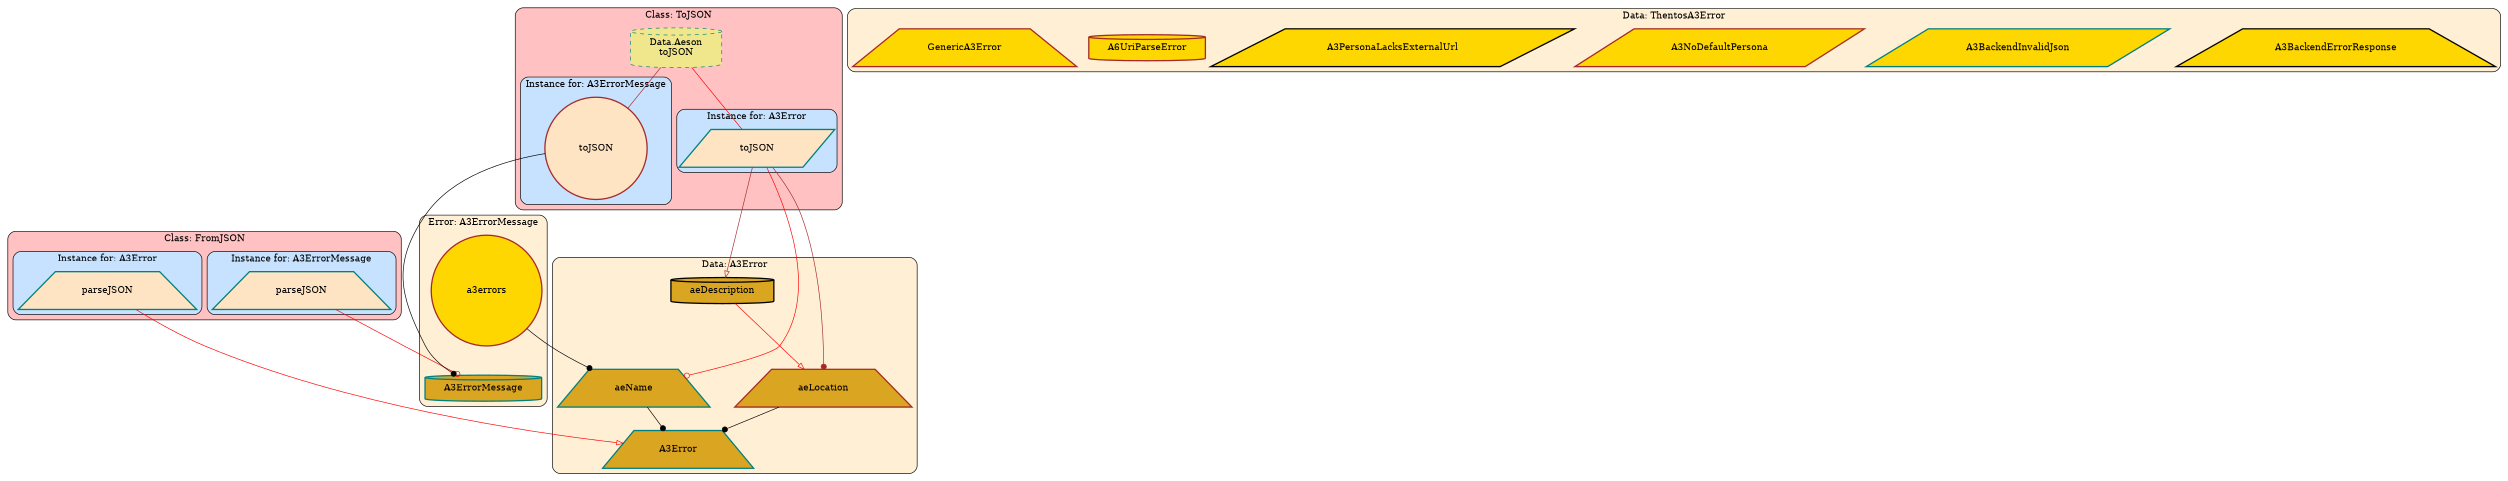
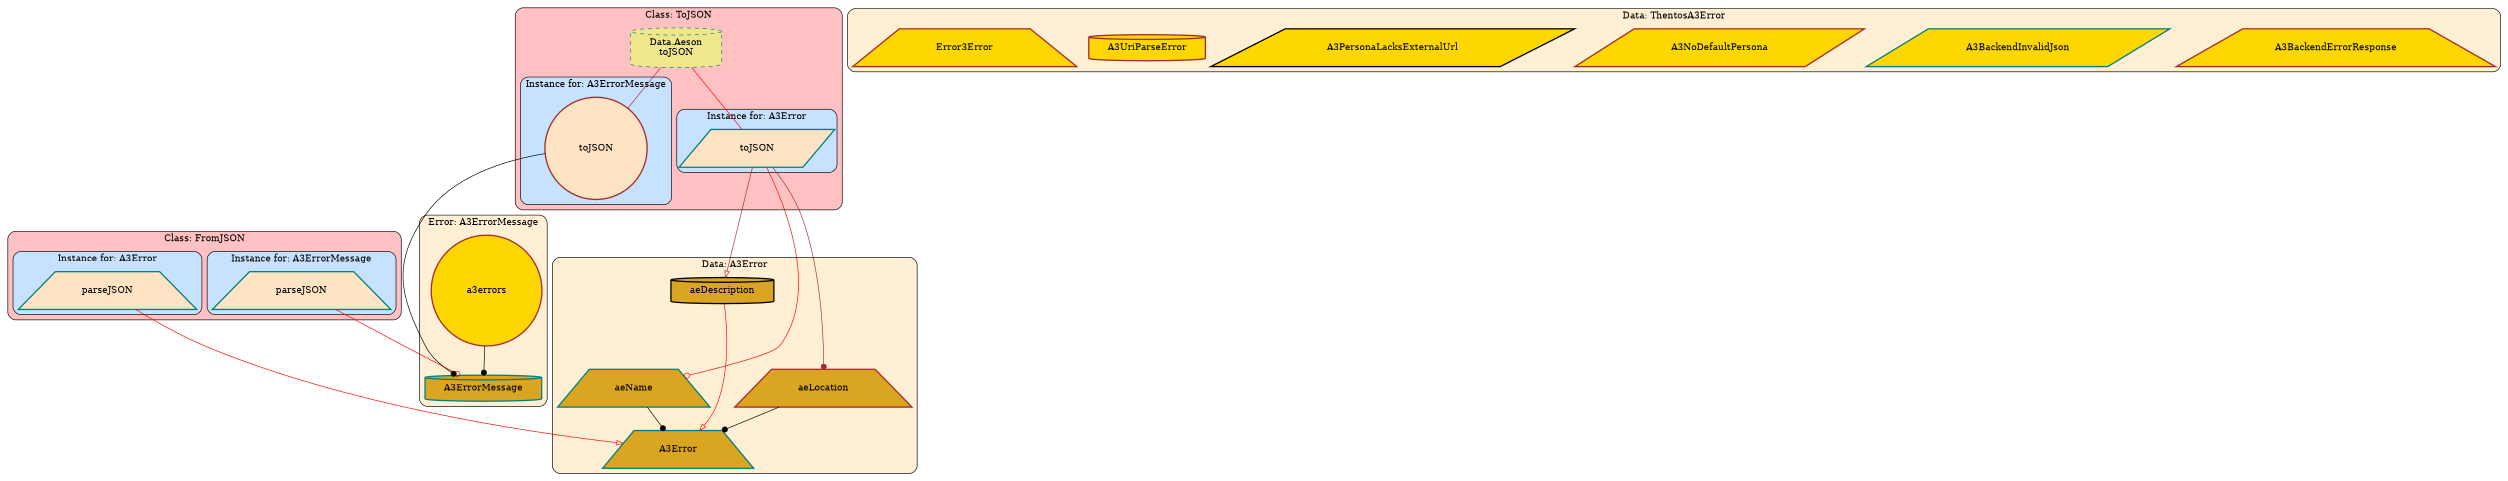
node "GenericA3Error": label "GenericA3Error" -> "Error3Error"
node "A6UriParseError": label "A6UriParseError" -> "A3UriParseError"
node "A3BackendErrorResponse": color black -> brown
edge "aeDescription" -> "aeLocation": now "aeDescription" -> "A3Error"
edge "a3errors" -> "aeName": now "a3errors" -> "A3ErrorMessage"
